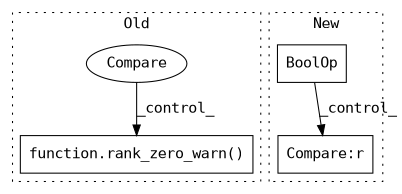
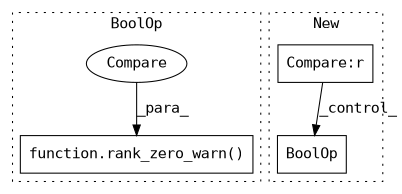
cluster "Old": label "Old" -> "BoolOp"
edge "BoolOp" -> "Compare:r": reversed
edge "Compare" -> "function.rank_zero_warn()": label "_control_" -> "_para_"
